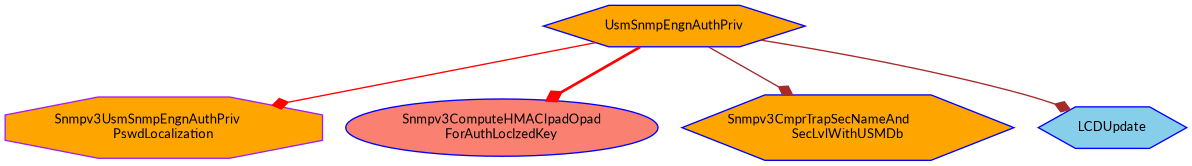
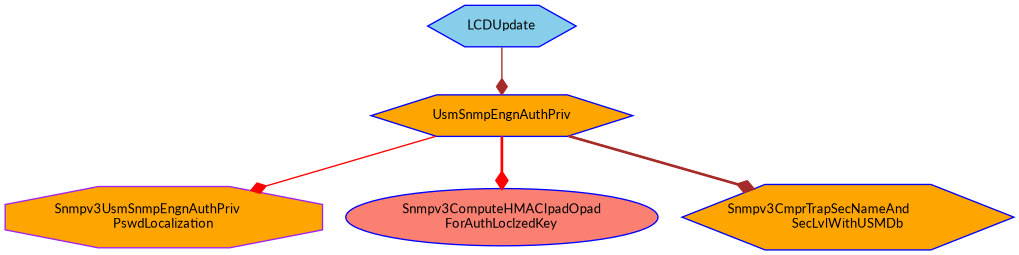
edge "UsmSnmpEngnAuthPriv" -> "Snmpv3CmprTrapSecNameAnd SecLvlWithUSMDb": style solid -> bold
edge "UsmSnmpEngnAuthPriv" -> "LCDUpdate": reversed
